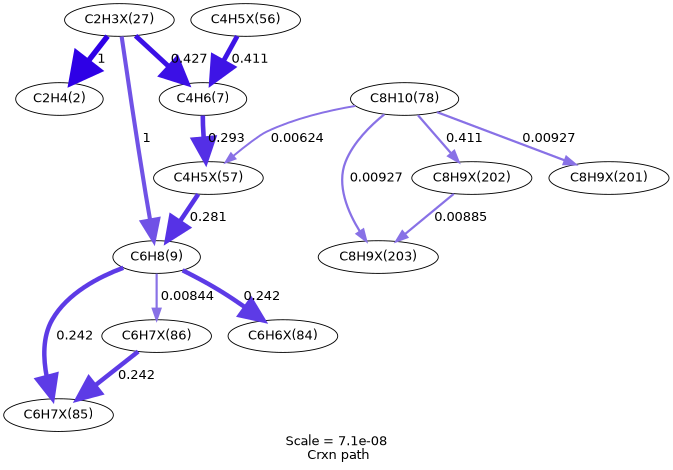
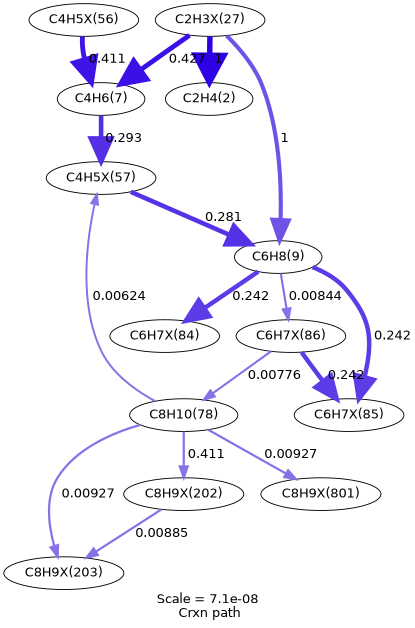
node "C8H9X(201)": label "C8H9X(201)" -> "C8H9X(801)"
node "C6H6X(84)": label "C6H6X(84)" -> "C6H7X(84)"
edge "C6H7X(86)" -> "C8H10(78)": added, label "0.00776"
